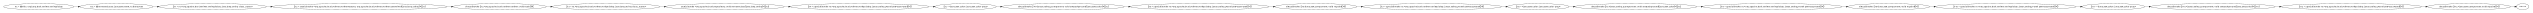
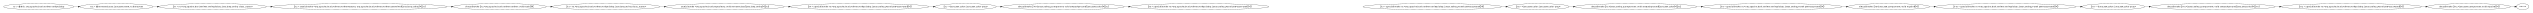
node "r0 := @this: org.lang.bcel.verifier.VerifyDialog": label "r0 := @this: org.lang.bcel.verifier.VerifyDialog" -> "r0 := @this: org.apache.bcel.verifier.VerifyDialog"
node "virtualinvoke $r6.<java.awt.Component: void repaint()>()": removed
